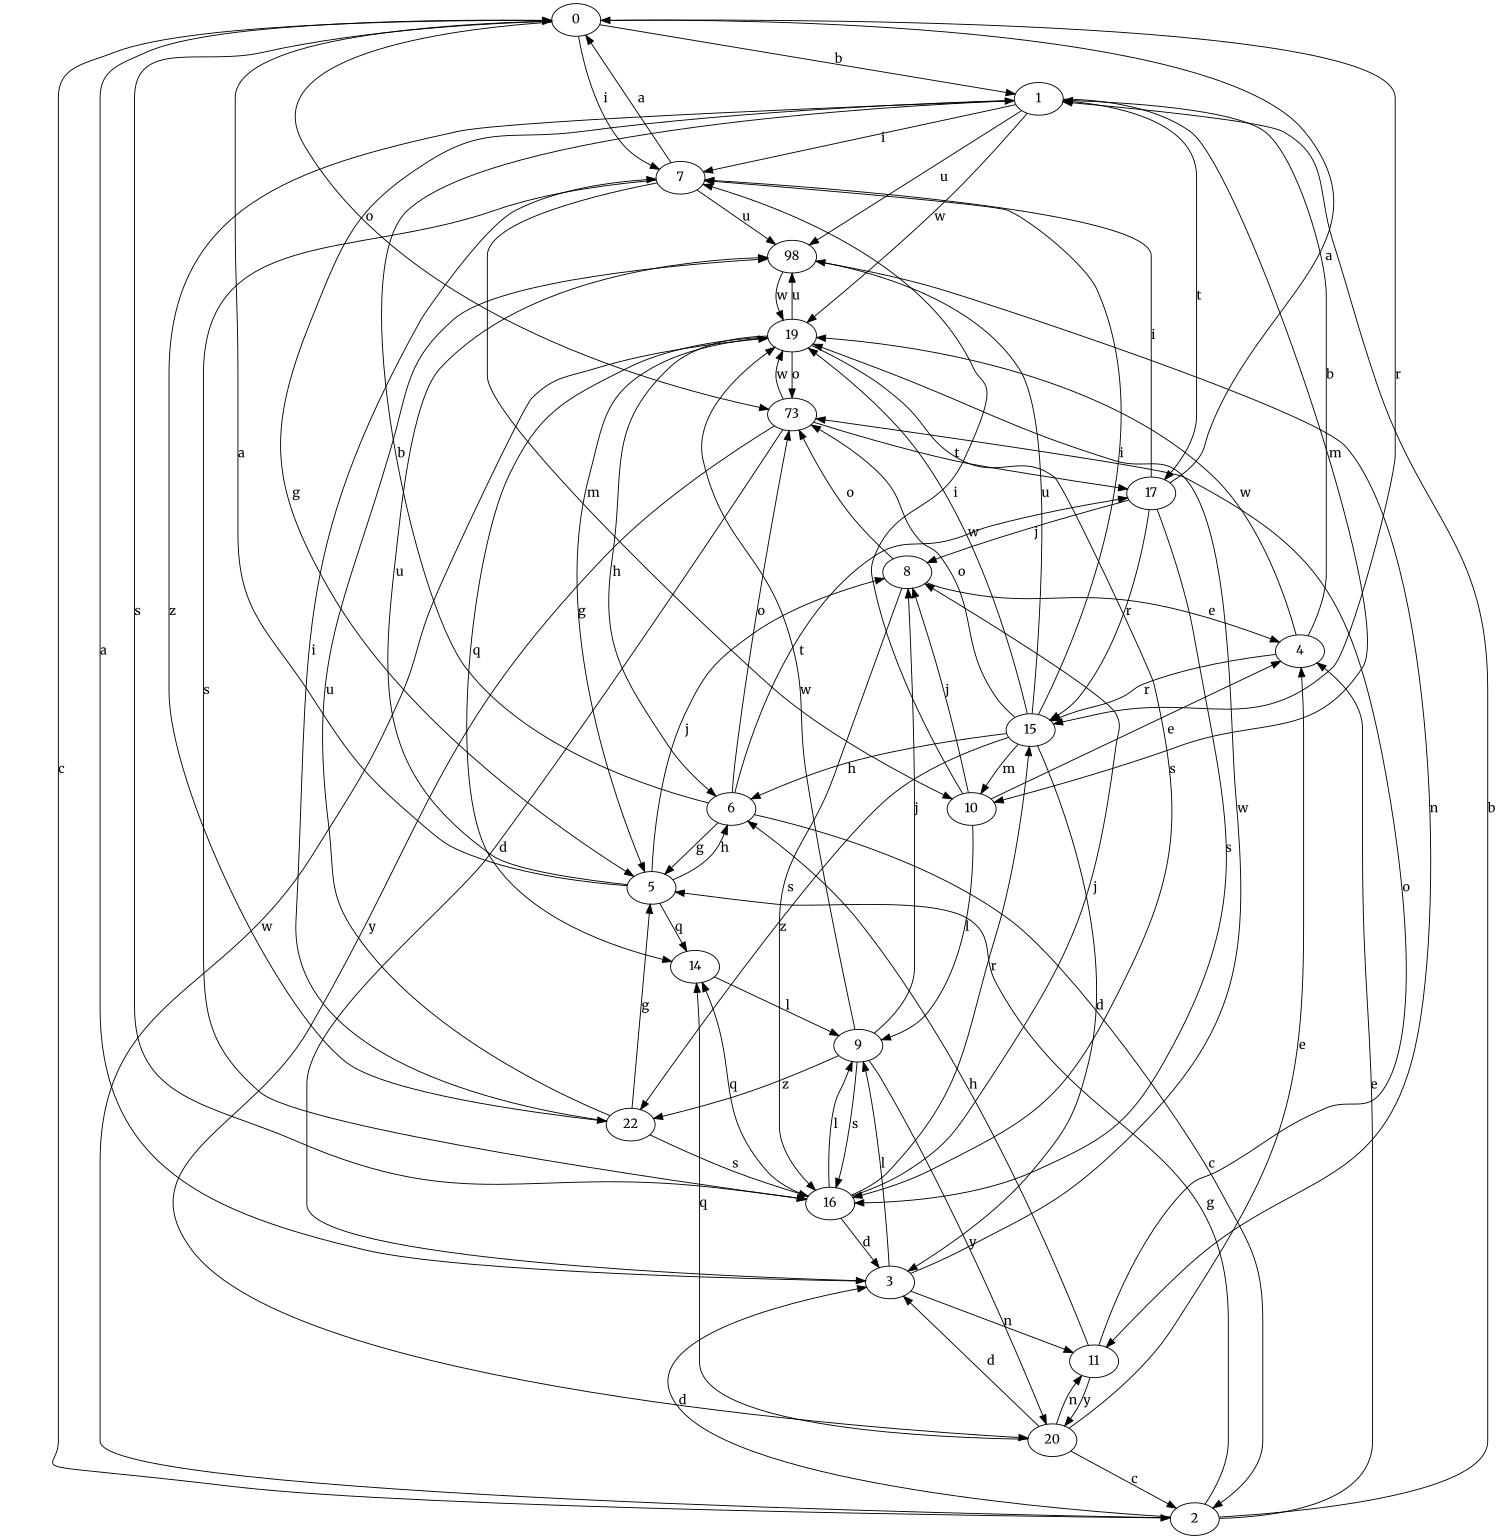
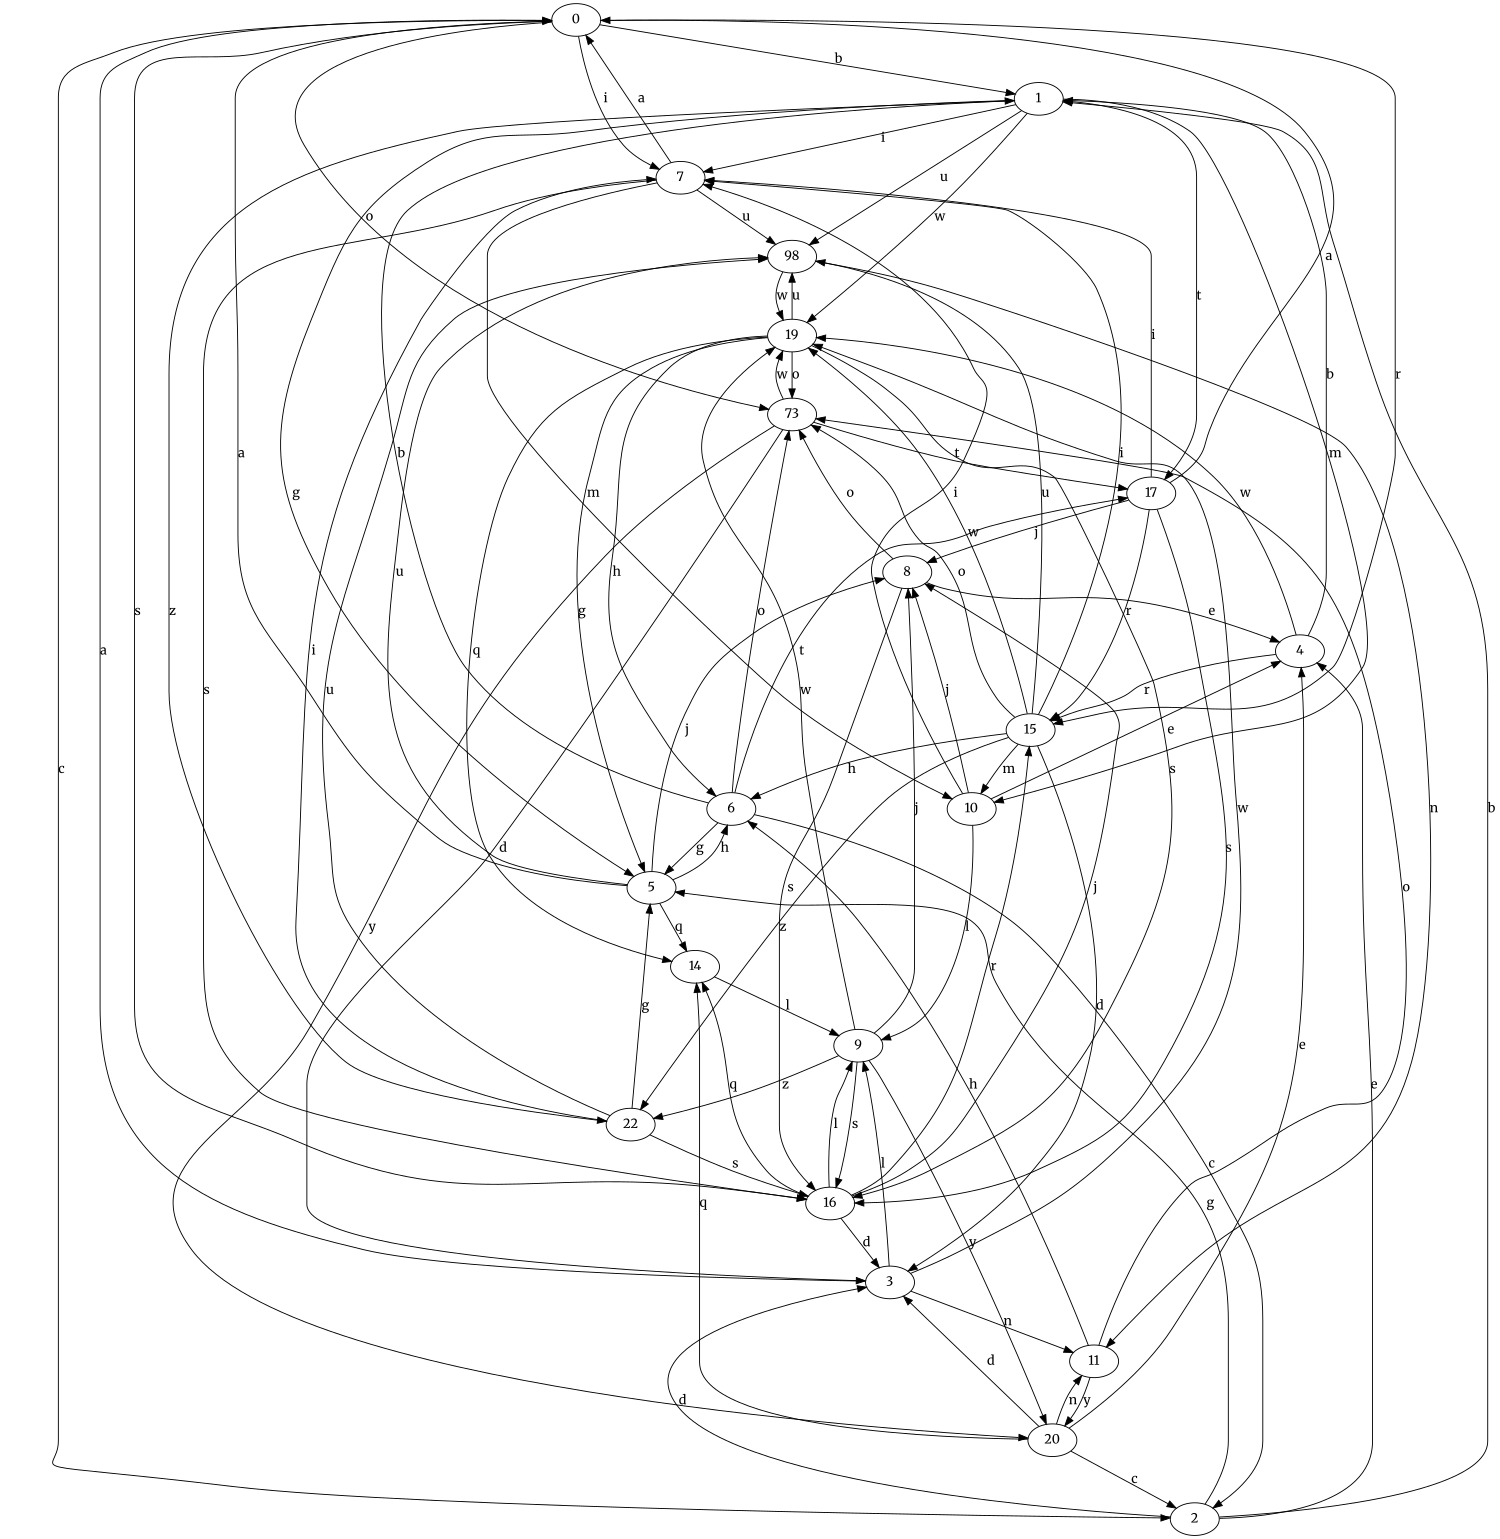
edge "2" -> "19": removed, label "w"
